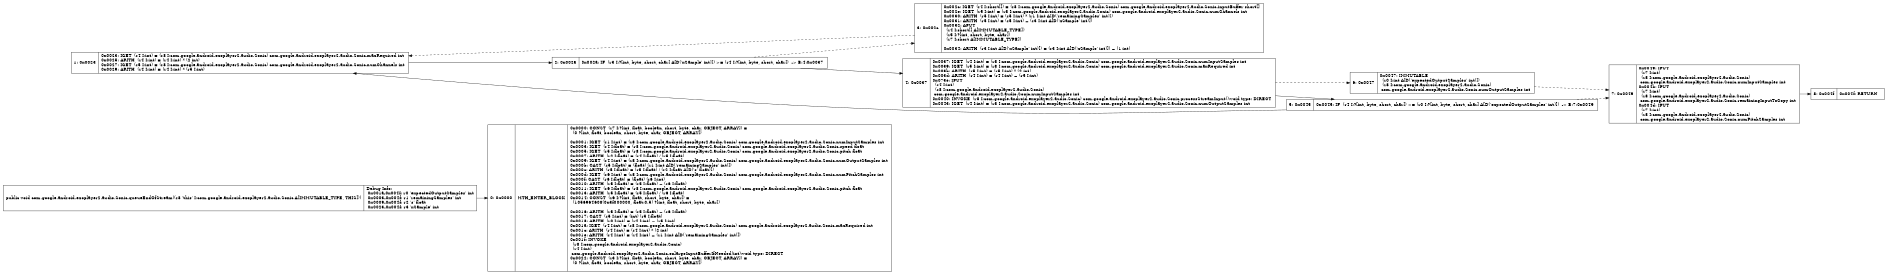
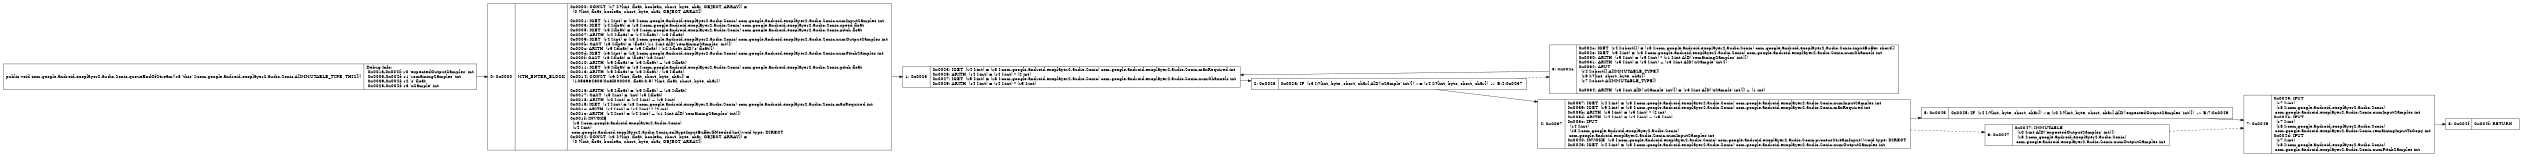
edge "3: 0x002c" -> "1: 0x0023": style dashed -> solid
node "4: 0x0037": text "0x073e: IPUT" -> "0x003e: IPUT"
edge "5: 0x0045" -> "7: 0x0049": style dashed -> solid
edge "5: 0x0045" -> "1: 0x0023": now "0: 0x0000" -> "1: 0x0023"
